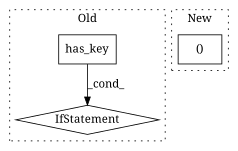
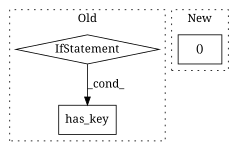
edge "has_key" -> "IfStatement": reversed
